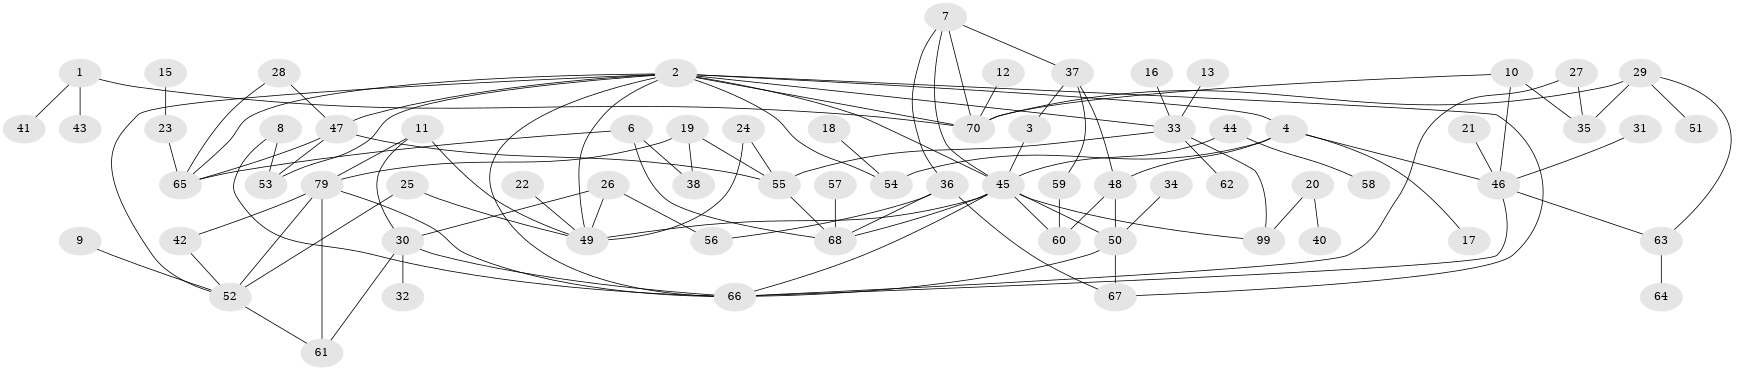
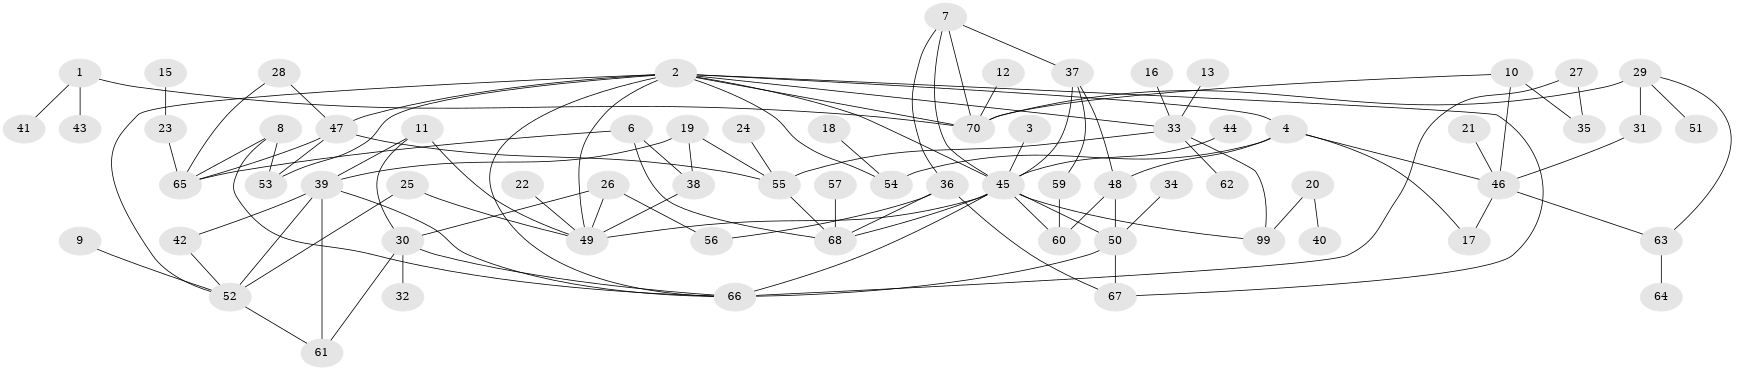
edge "2" -- "65": now "8" -- "65"
edge "37" -- "3": now "37" -- "45"
edge "29" -- "35": now "29" -- "31"
node "79": label "79" -> "39"
node "58": removed
edge "24" -- "49": now "38" -- "49"
edge "46" -- "66": now "46" -- "17"
